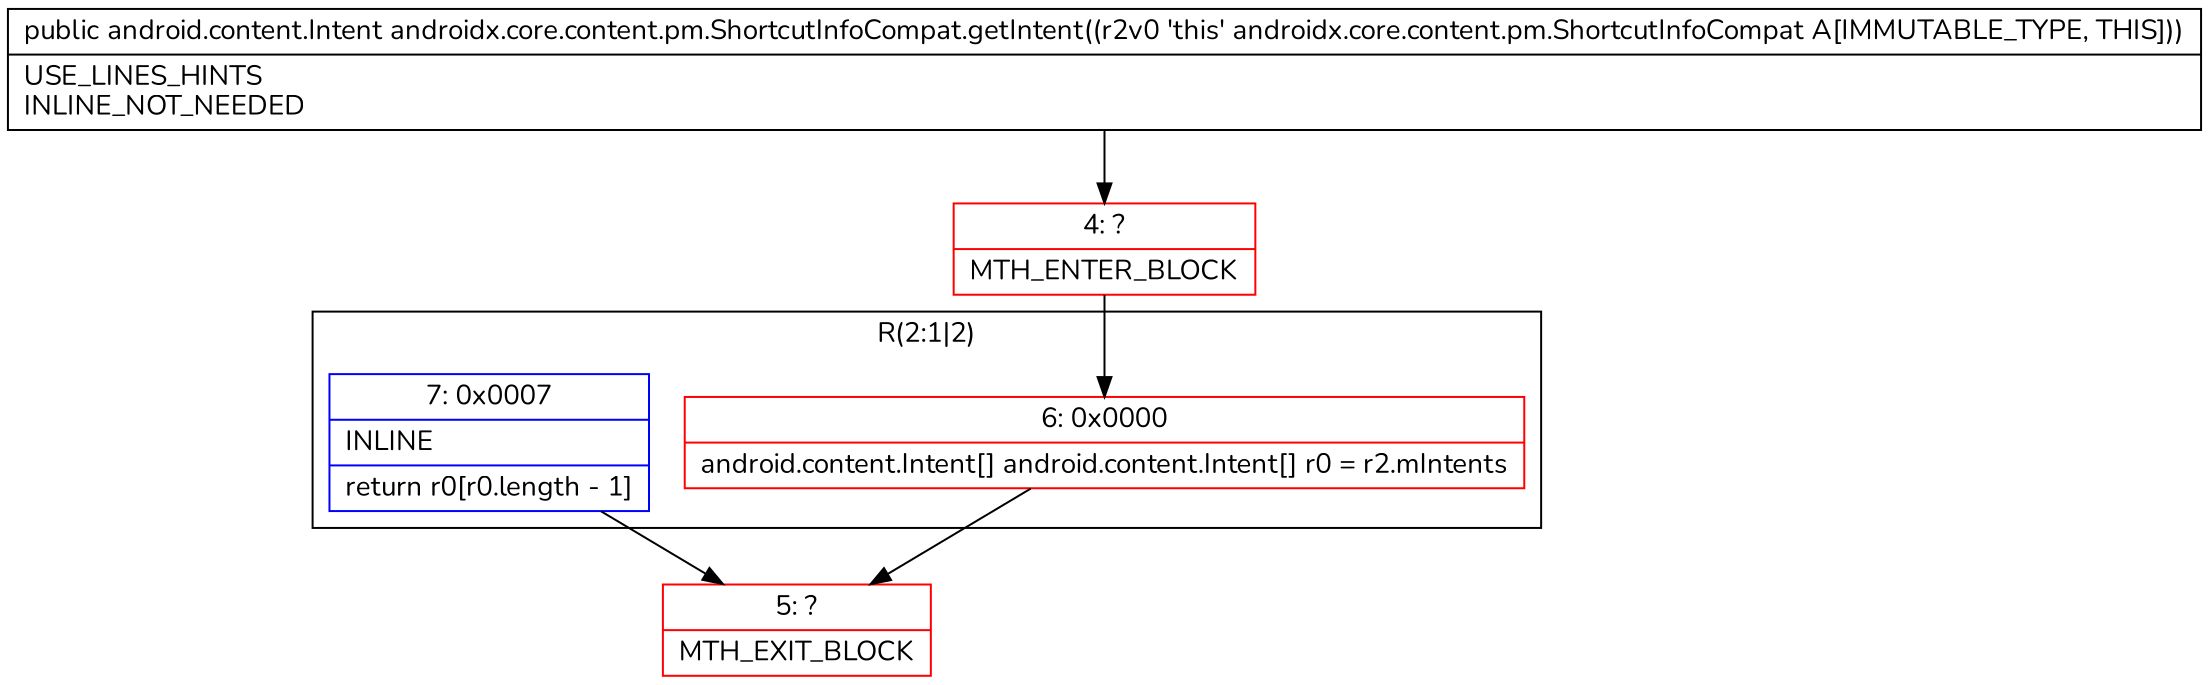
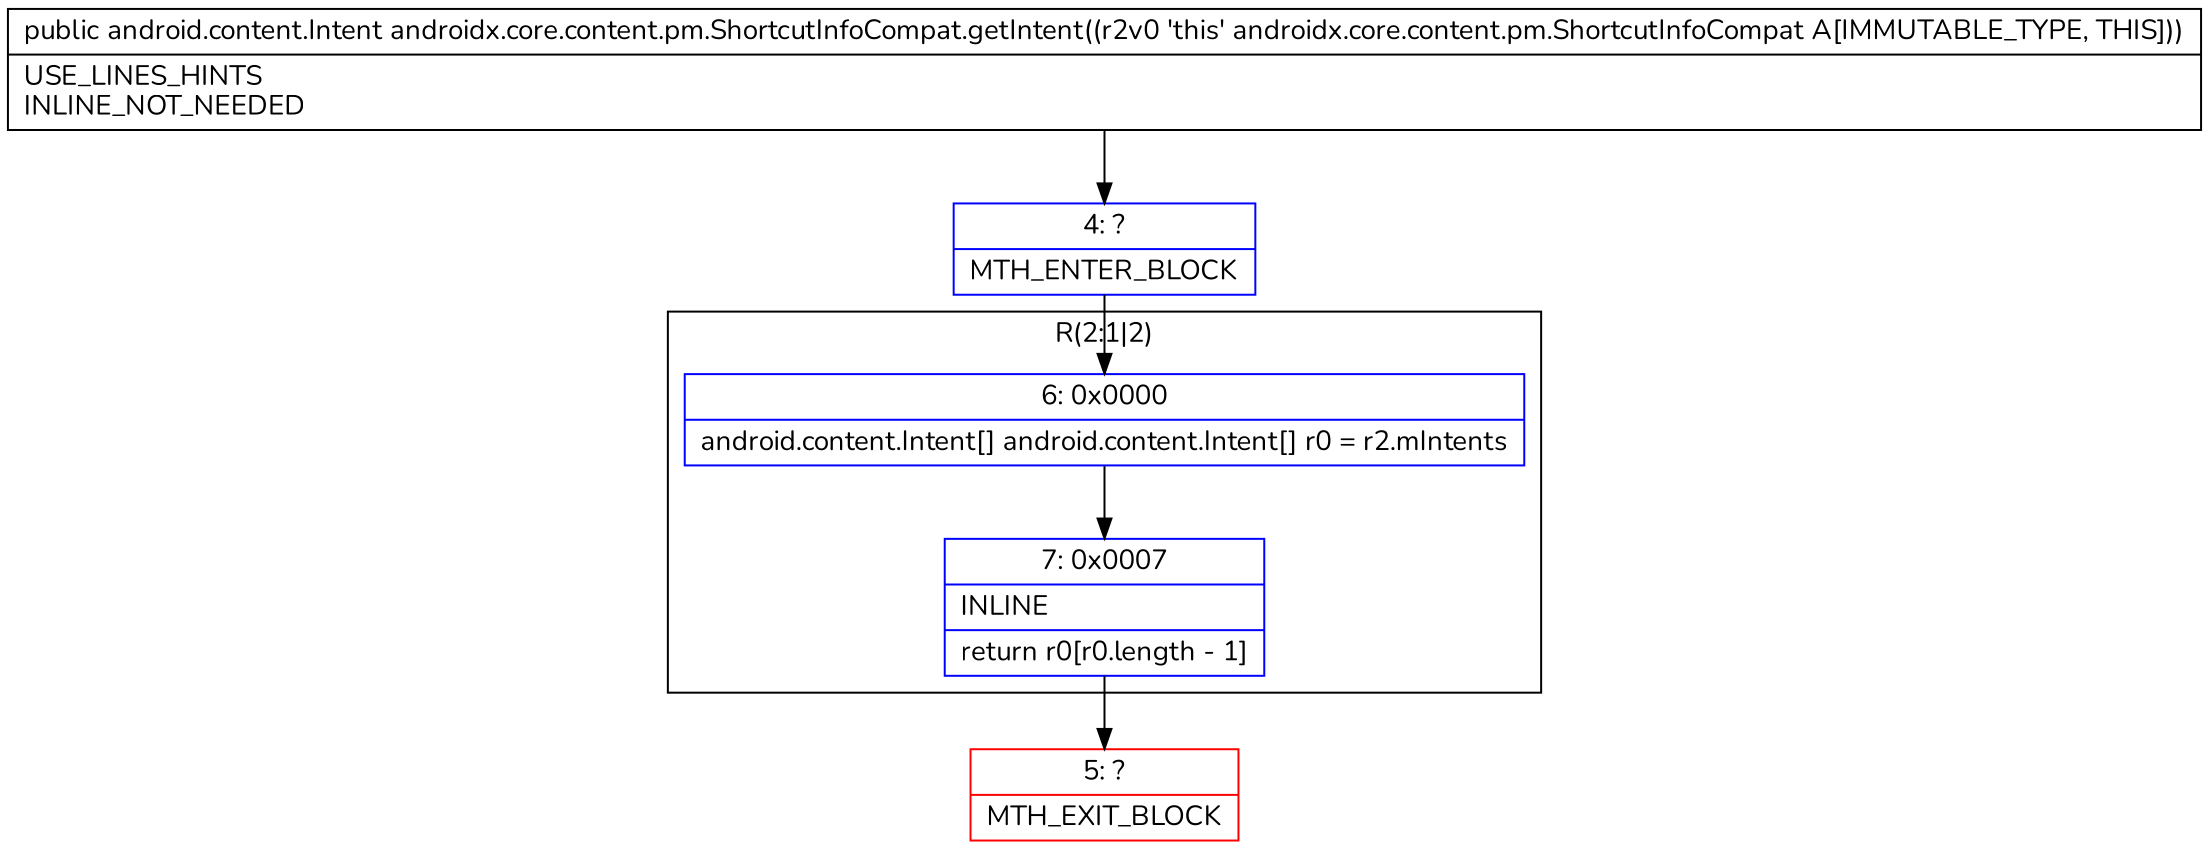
node "4: ?": color red -> blue
node "6: 0x0000": color red -> blue
edge "6: 0x0000" -> "5: ?": now "6: 0x0000" -> "7: 0x0007"
